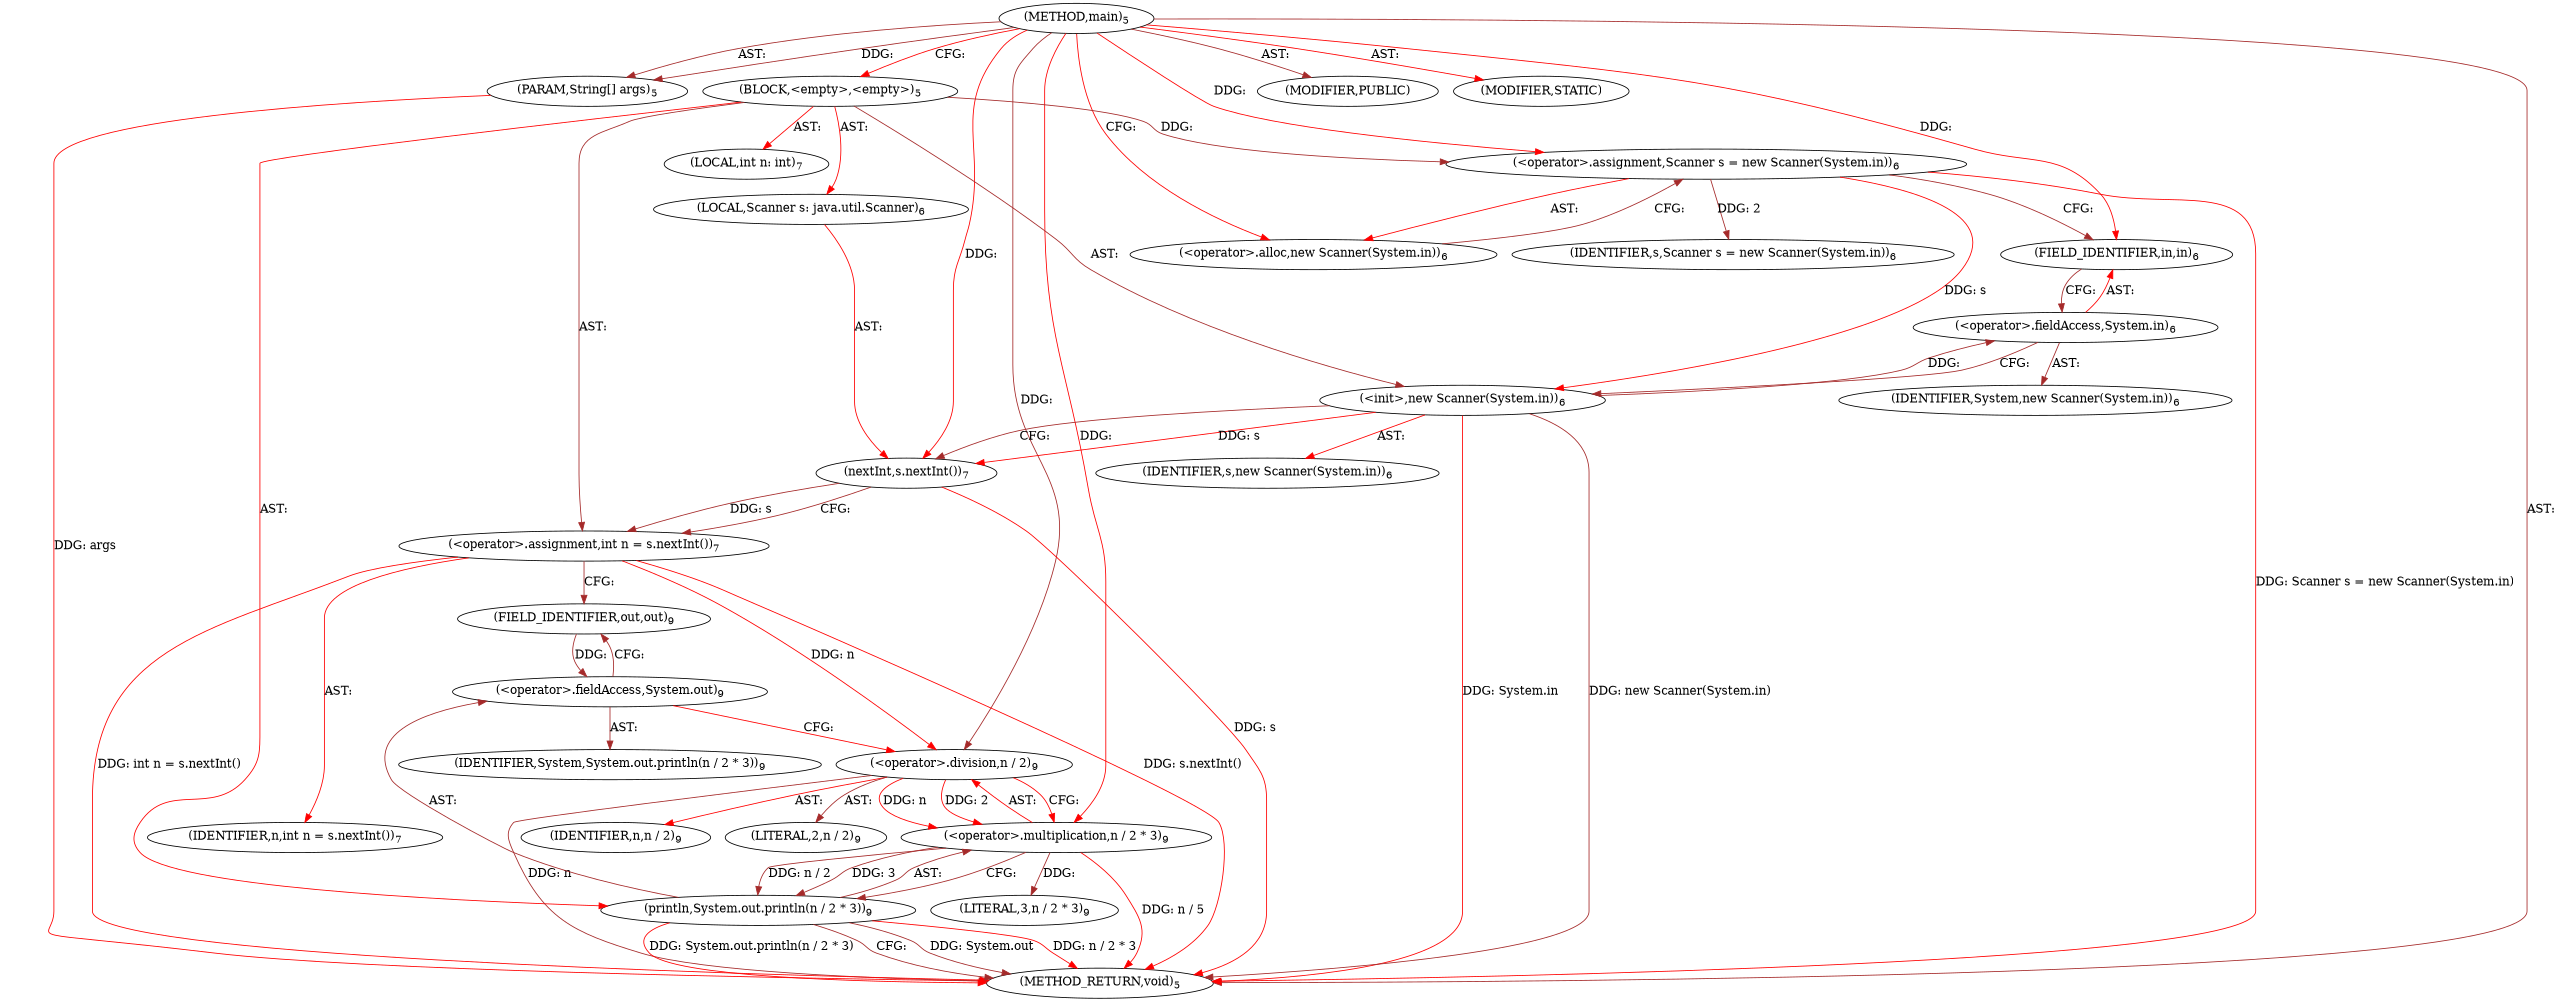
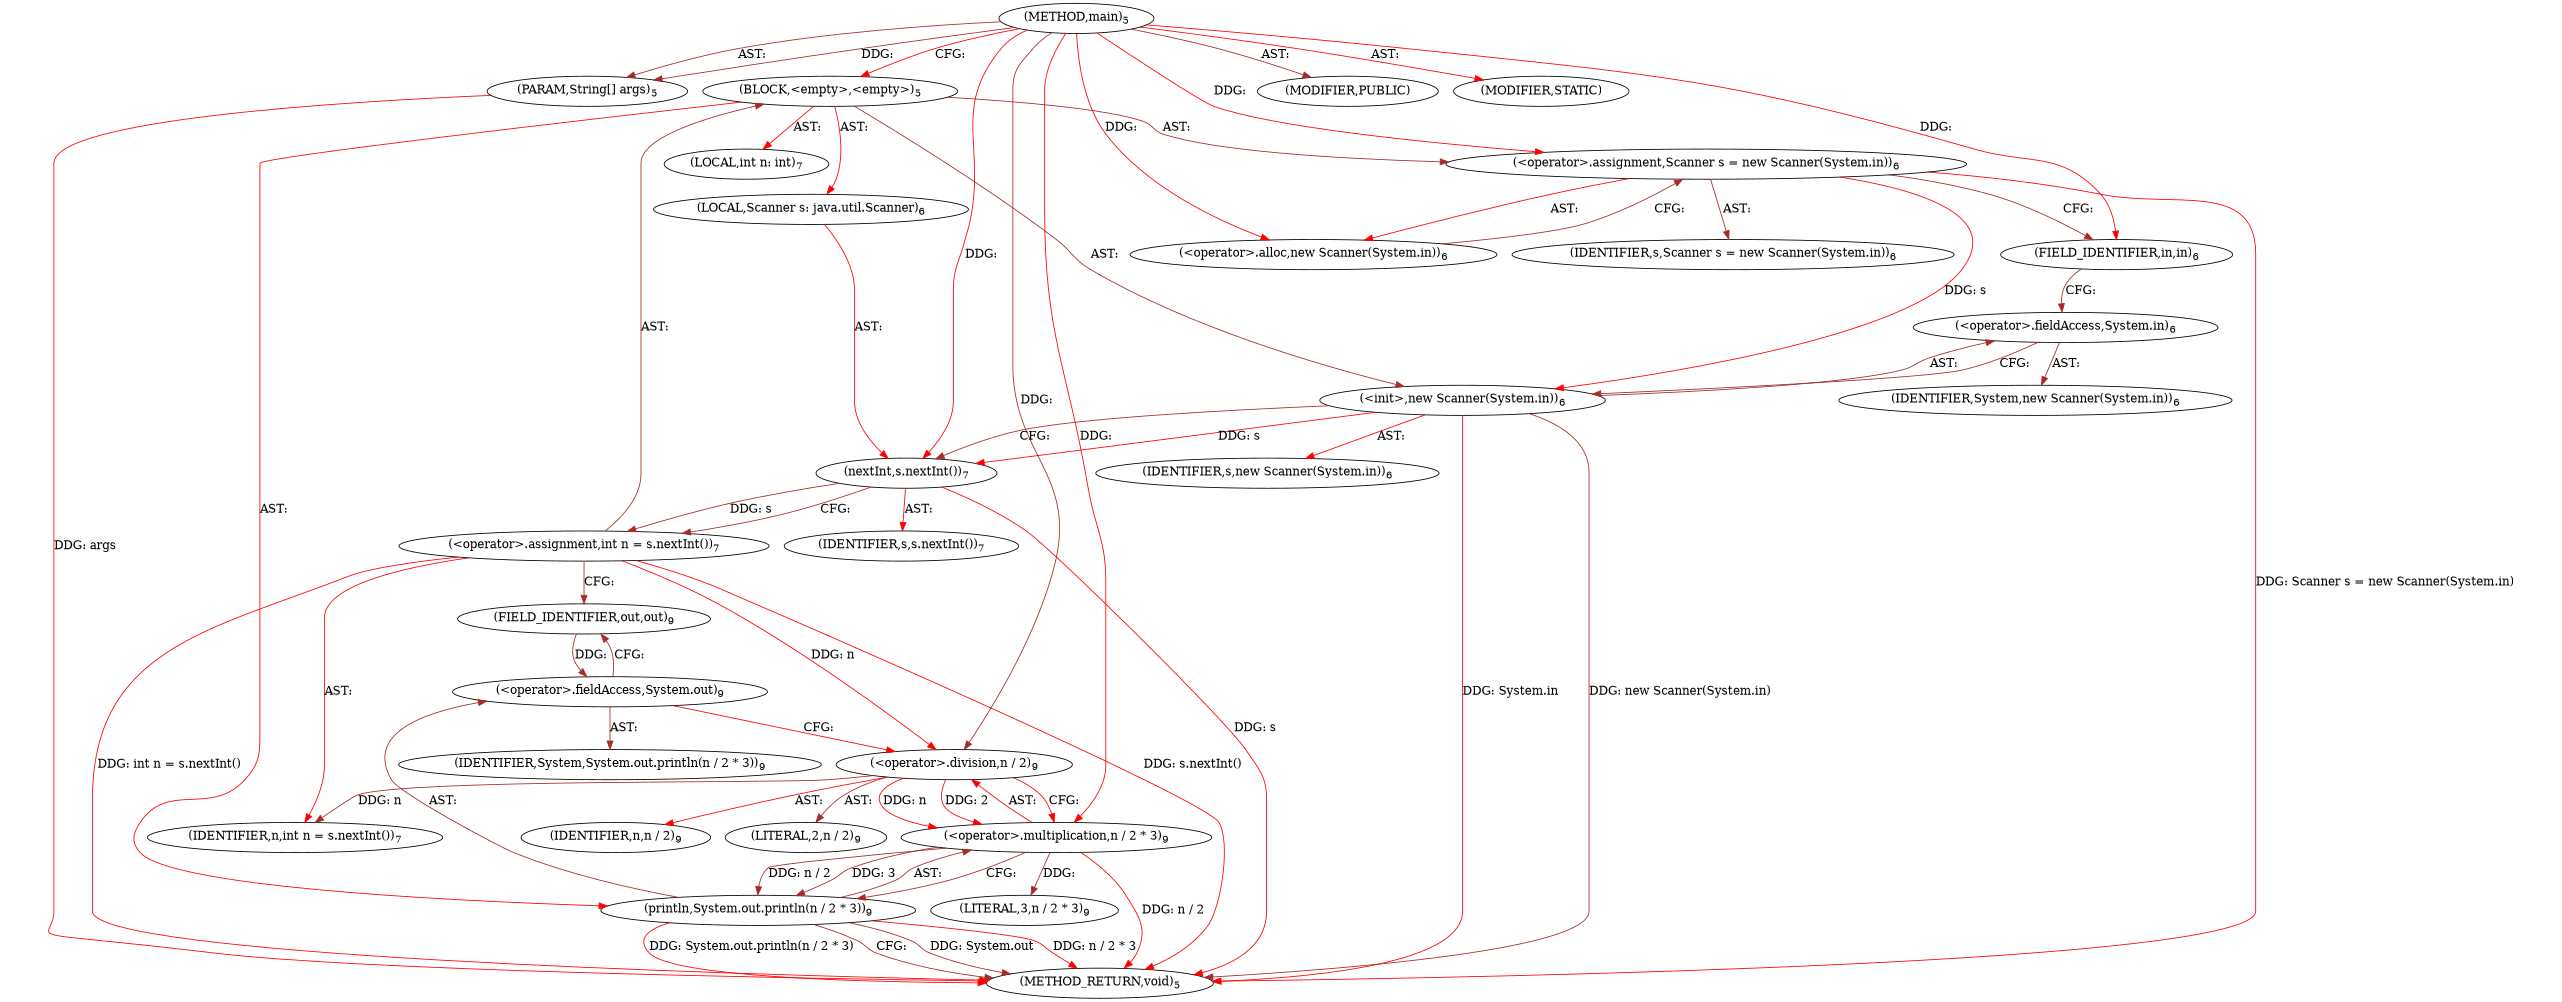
edge "(METHOD,main)" -> "(<operator>.alloc,new Scanner(System.in))": label "CFG: " -> "DDG: "
edge "(BLOCK,<empty>,<empty>)" -> "(<operator>.assignment,Scanner s = new Scanner(System.in))": label "DDG: " -> "AST: "
edge "(<operator>.assignment,Scanner s = new Scanner(System.in))" -> "(IDENTIFIER,s,Scanner s = new Scanner(System.in))": label "DDG: 2" -> "AST: "
edge "(BLOCK,<empty>,<empty>)" -> "(<operator>.assignment,int n = s.nextInt())": reversed
edge "(<operator>.fieldAccess,System.in)" -> "(FIELD_IDENTIFIER,in,in)": removed, label "AST:"
edge "(<init>,new Scanner(System.in))" -> "(<operator>.fieldAccess,System.in)": label "DDG: " -> "AST: "
edge "(METHOD,main)" -> "(METHOD_RETURN,void)": removed, label "AST:"
node "(IDENTIFIER,s,s.nextInt())": added
edge "(<operator>.division,n / 2)" -> "(METHOD_RETURN,void)": now "(<operator>.division,n / 2)" -> "(IDENTIFIER,n,int n = s.nextInt())"
edge "(<operator>.multiplication,n / 2 * 3)" -> "(METHOD_RETURN,void)": label "DDG: n / 5" -> "DDG: n / 2"
